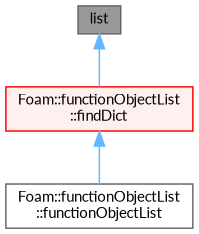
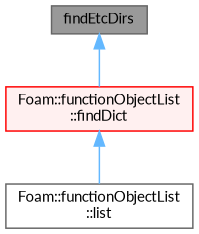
node "list": label "list" -> "findEtcDirs"
node "Foam::functionObjectList ::functionObjectList": label "Foam::functionObjectList ::functionObjectList" -> "Foam::functionObjectList ::list"
